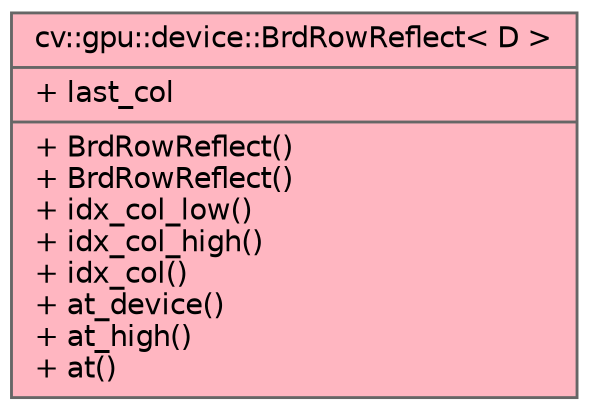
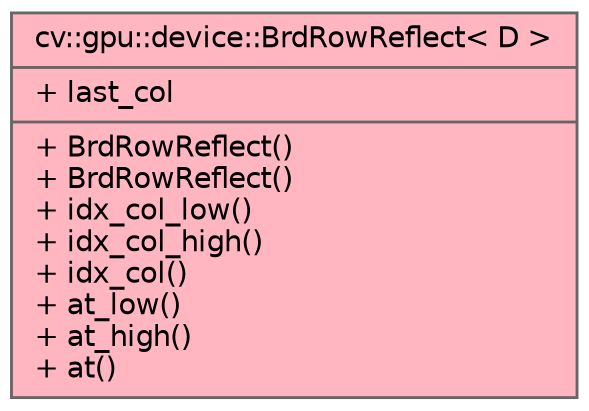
node "cv::gpu::device::BrdRowReflect< D >": text "+ at_device()" -> "+ at_low()"
